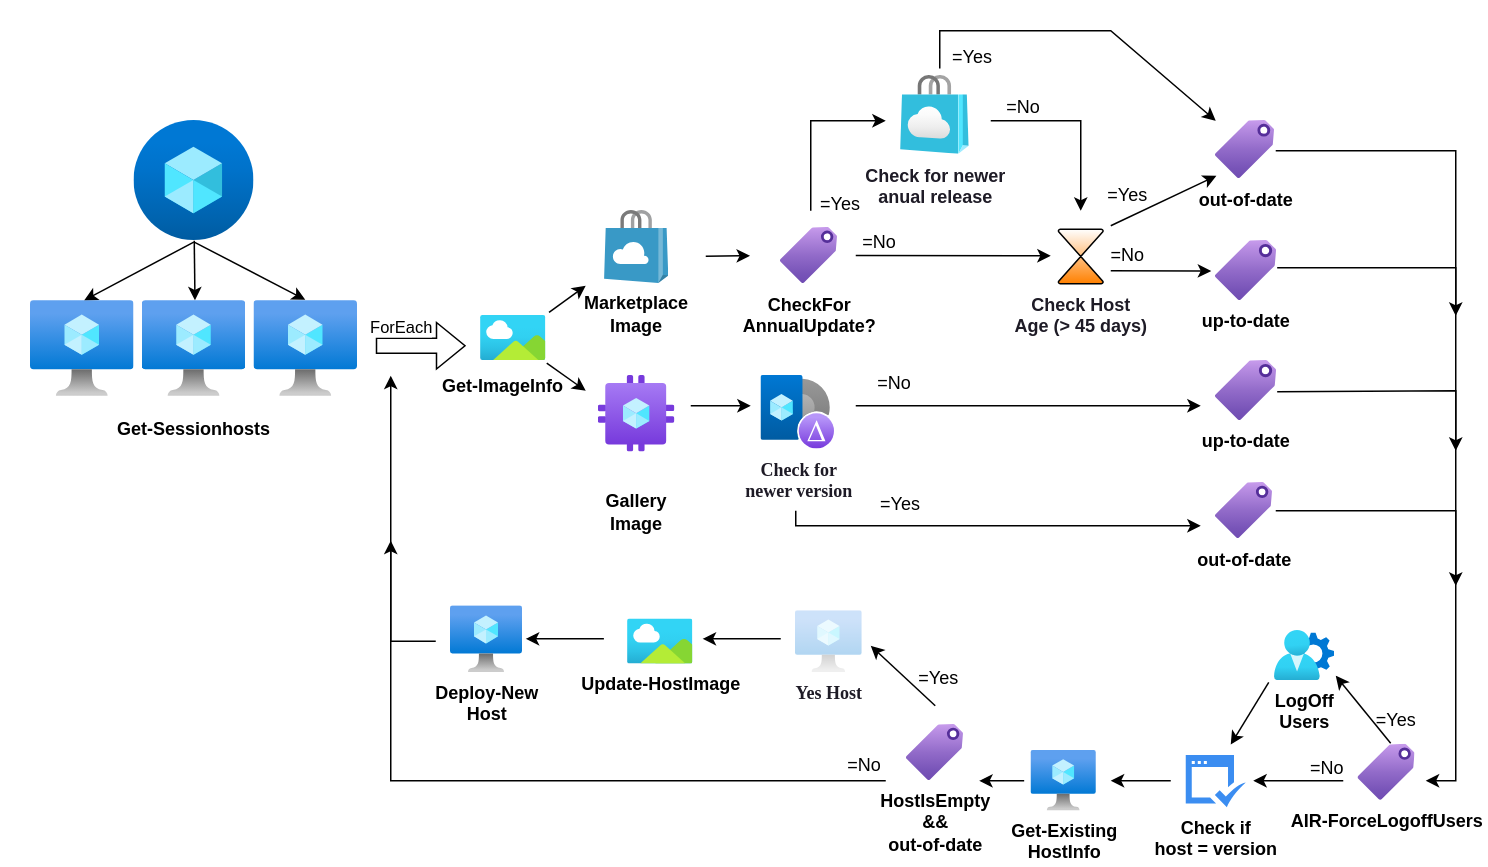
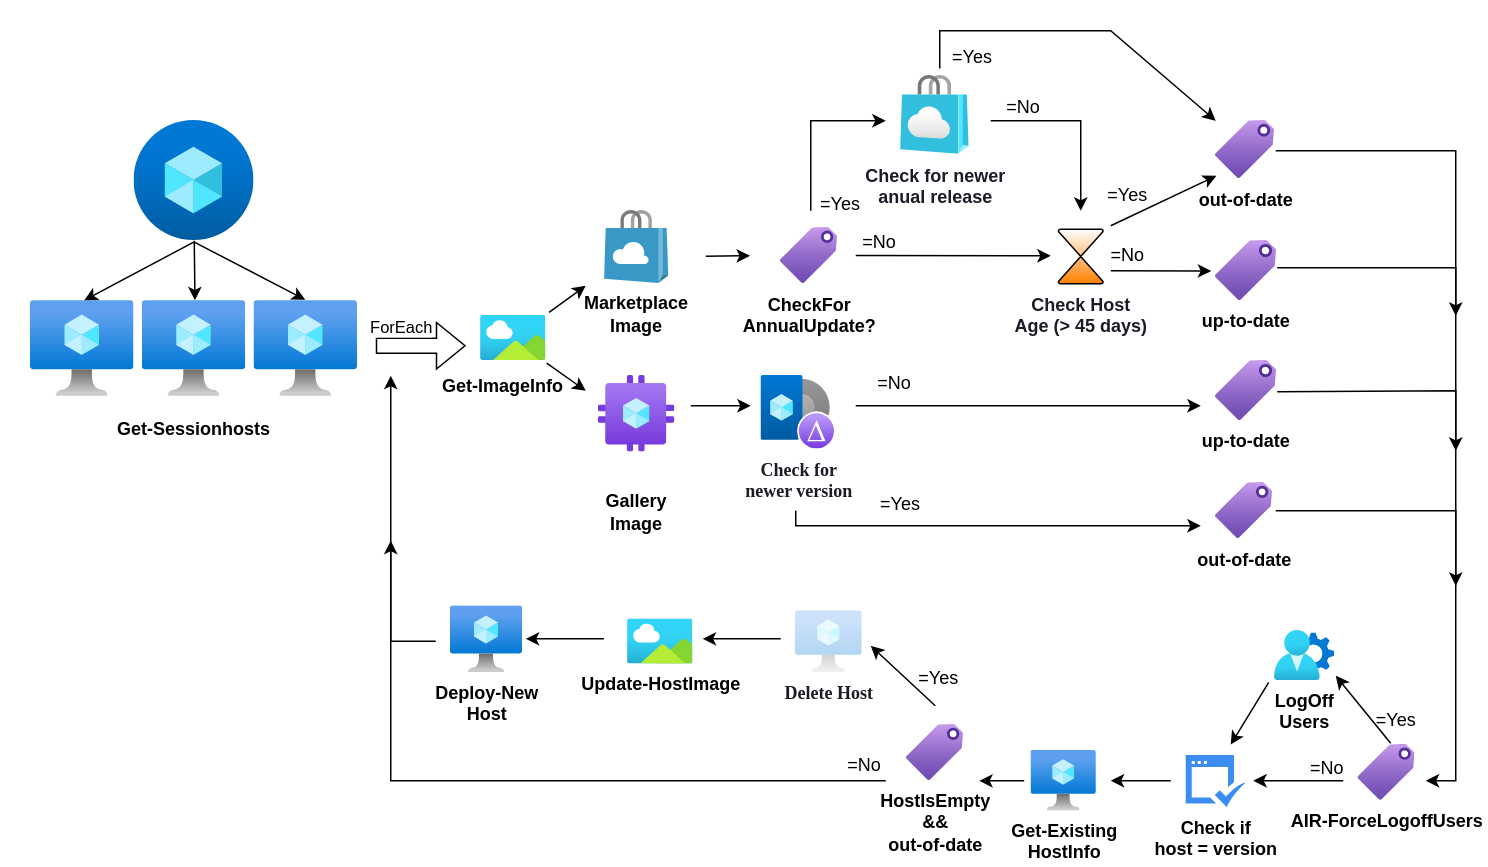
node "Yes Host": label "Yes Host" -> "Delete Host"
